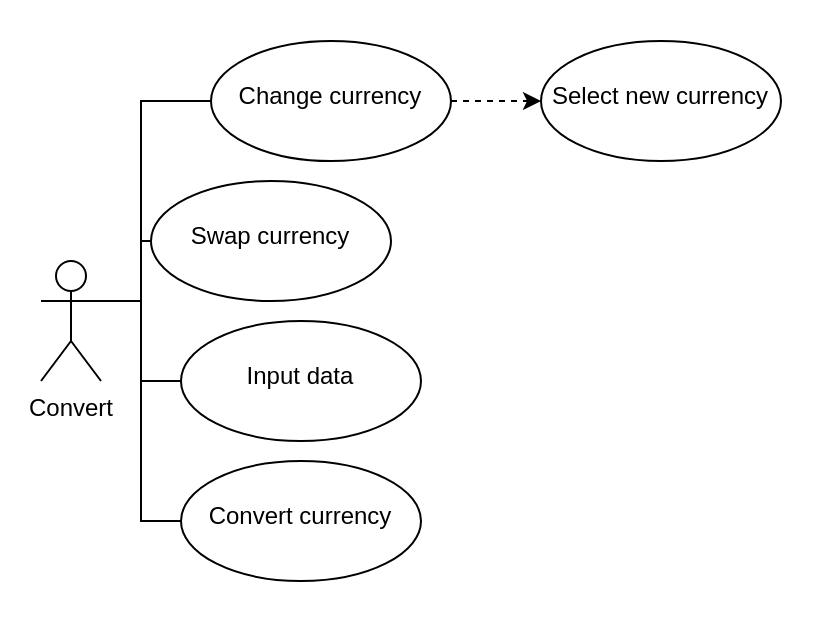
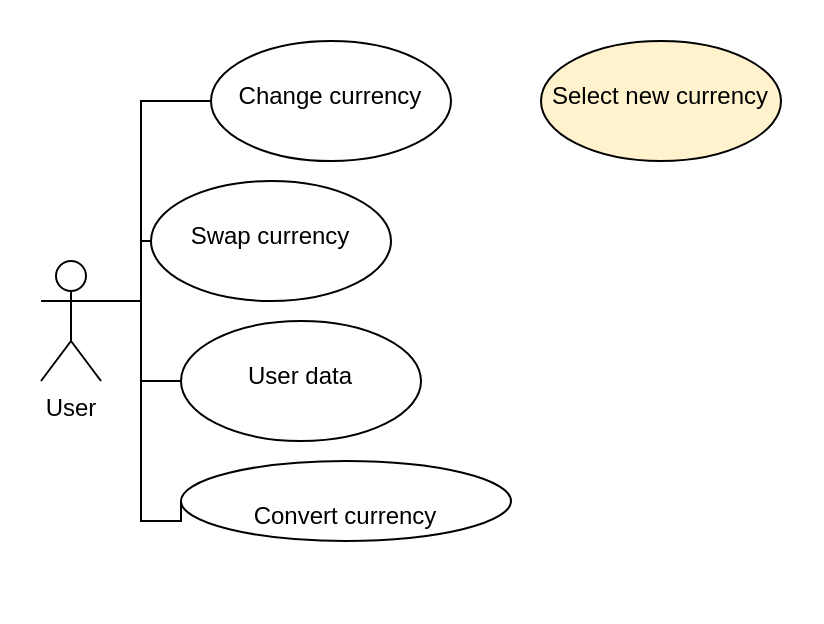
edge "Change currency" -> "Select new currency": removed
node "Select new currency": fillcolor #ffffff -> #fff2cc
node "Input data": label "Input data" -> "User data"
node "Convert": label "Convert" -> "User"
node "Convert currency": size 240x120 -> 330x80
